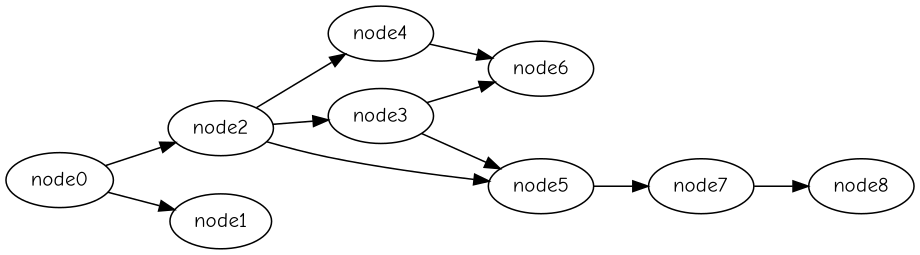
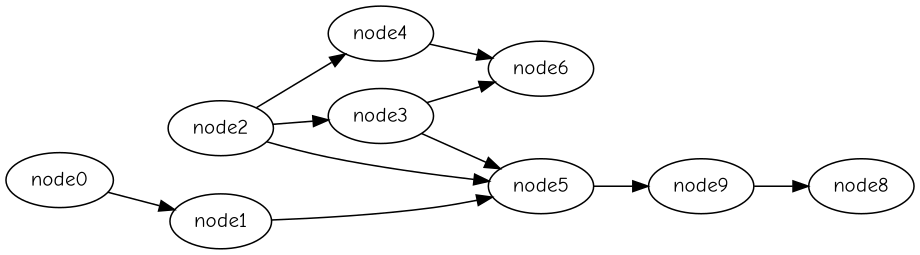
edge "node0" -> "node2": removed
node "node7": label "node7" -> "node9"
edge "node1" -> "node5": added
